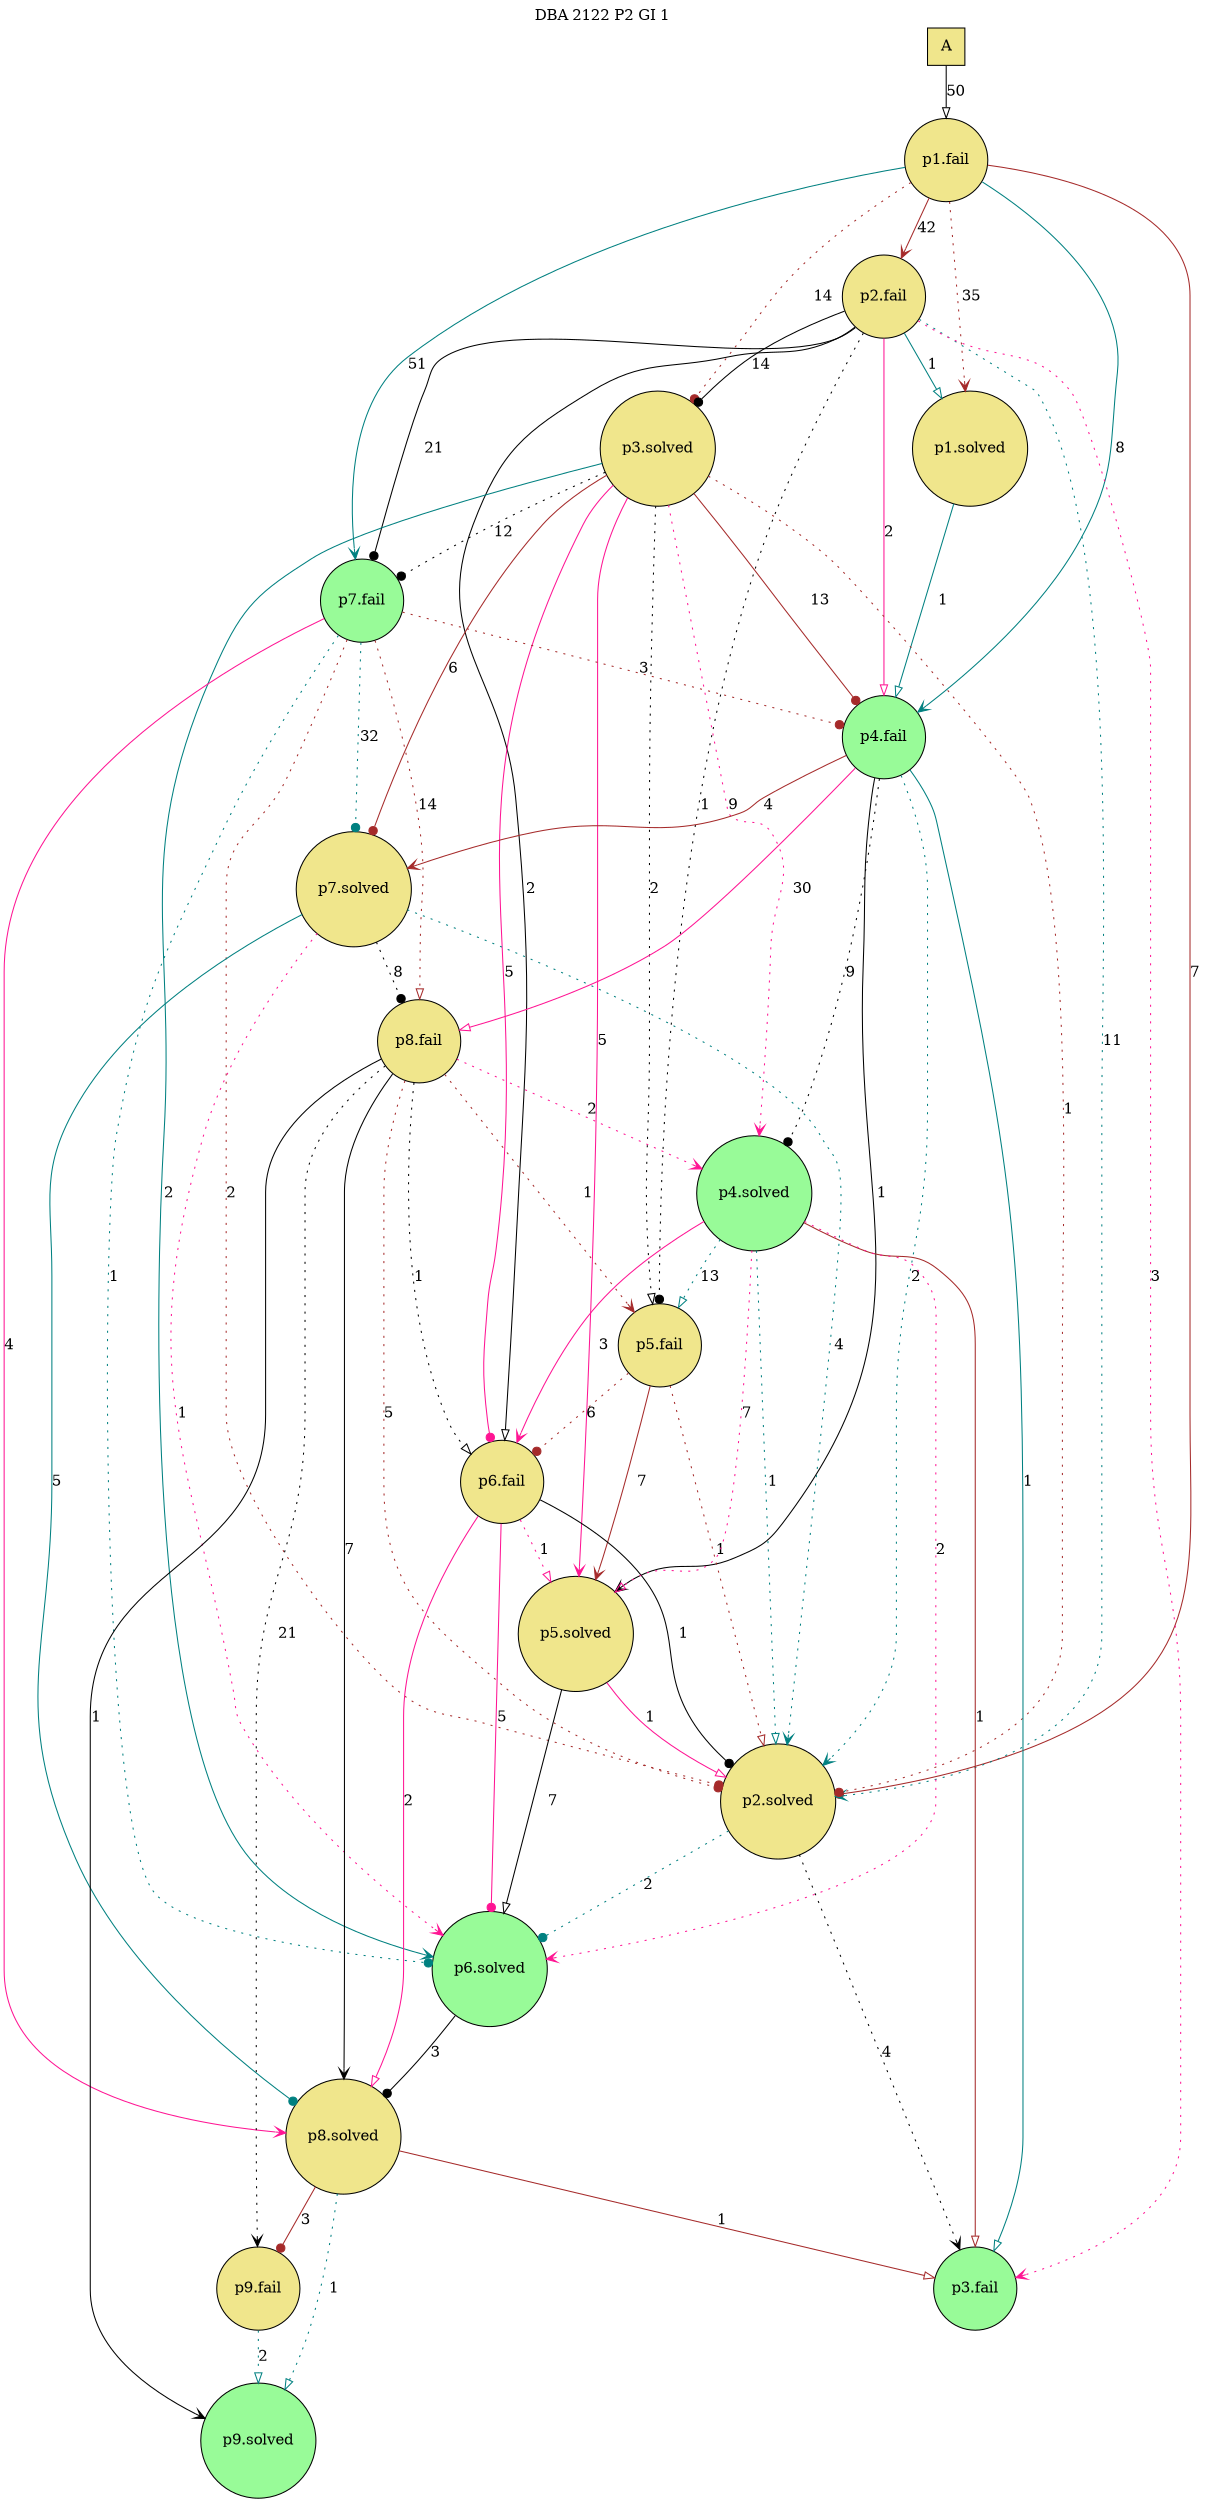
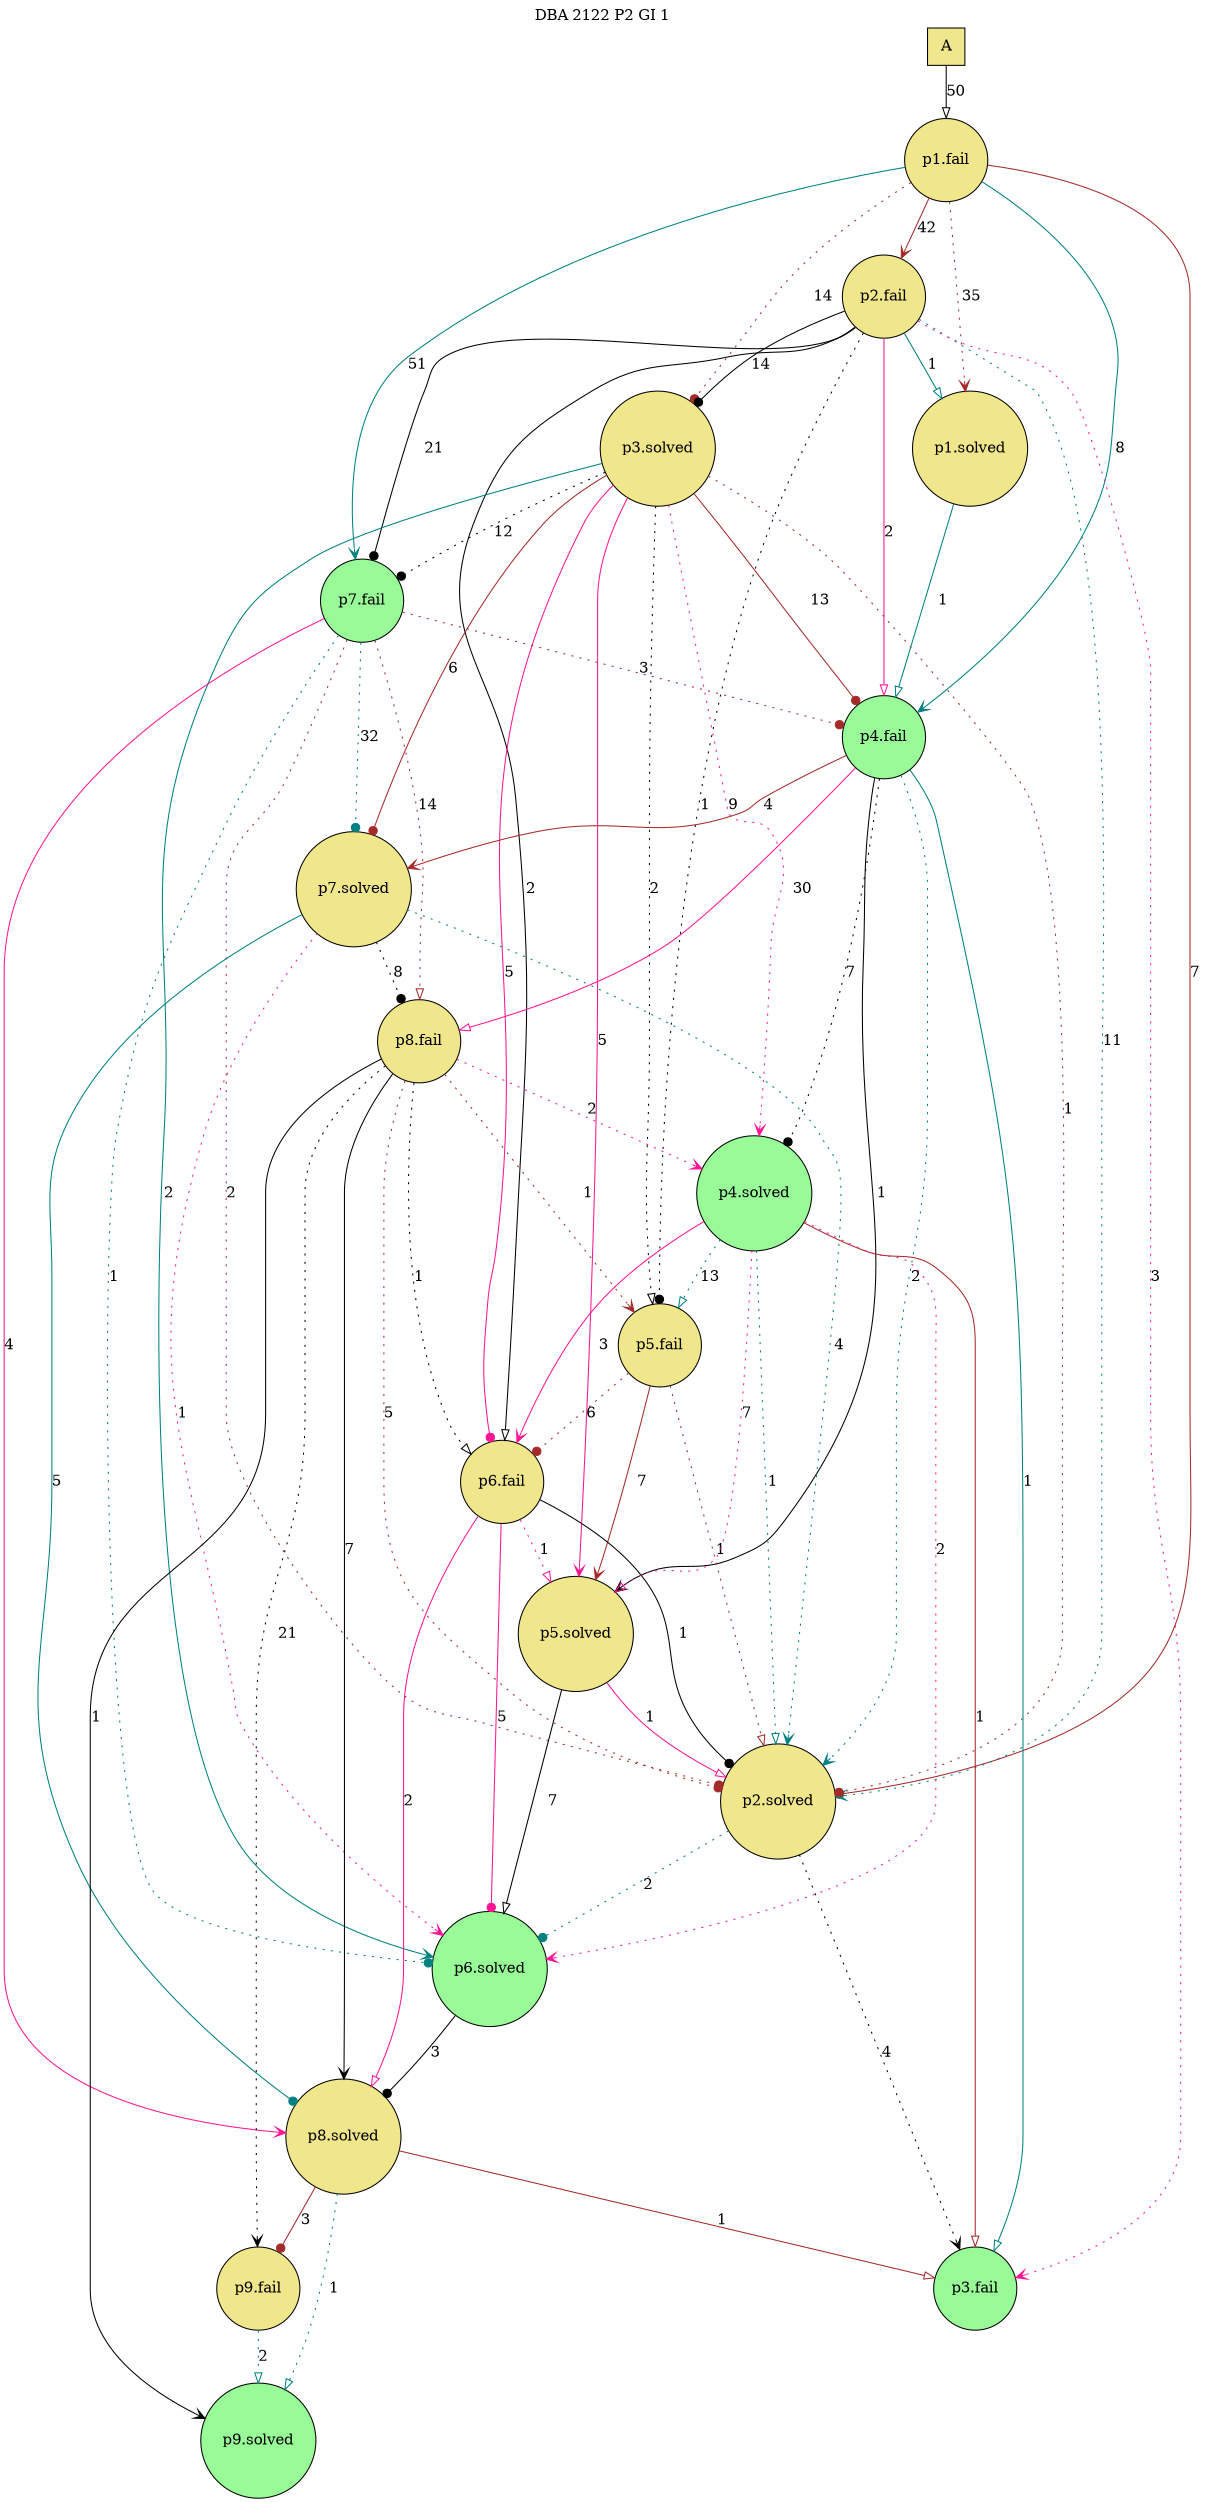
edge "p4.fail" -> "p4.solved": label "9" -> "7"
